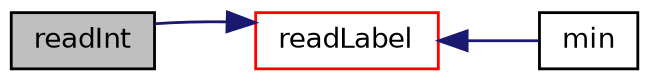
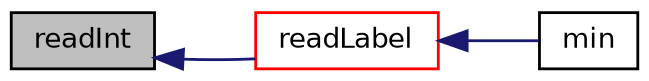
edge "readInt" -> "readLabel": reversed
